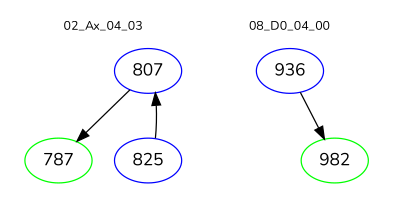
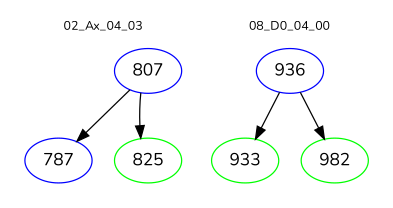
edge "825" -> "807": reversed
node "787": color green -> blue
node "825": color blue -> green
node "933": added
